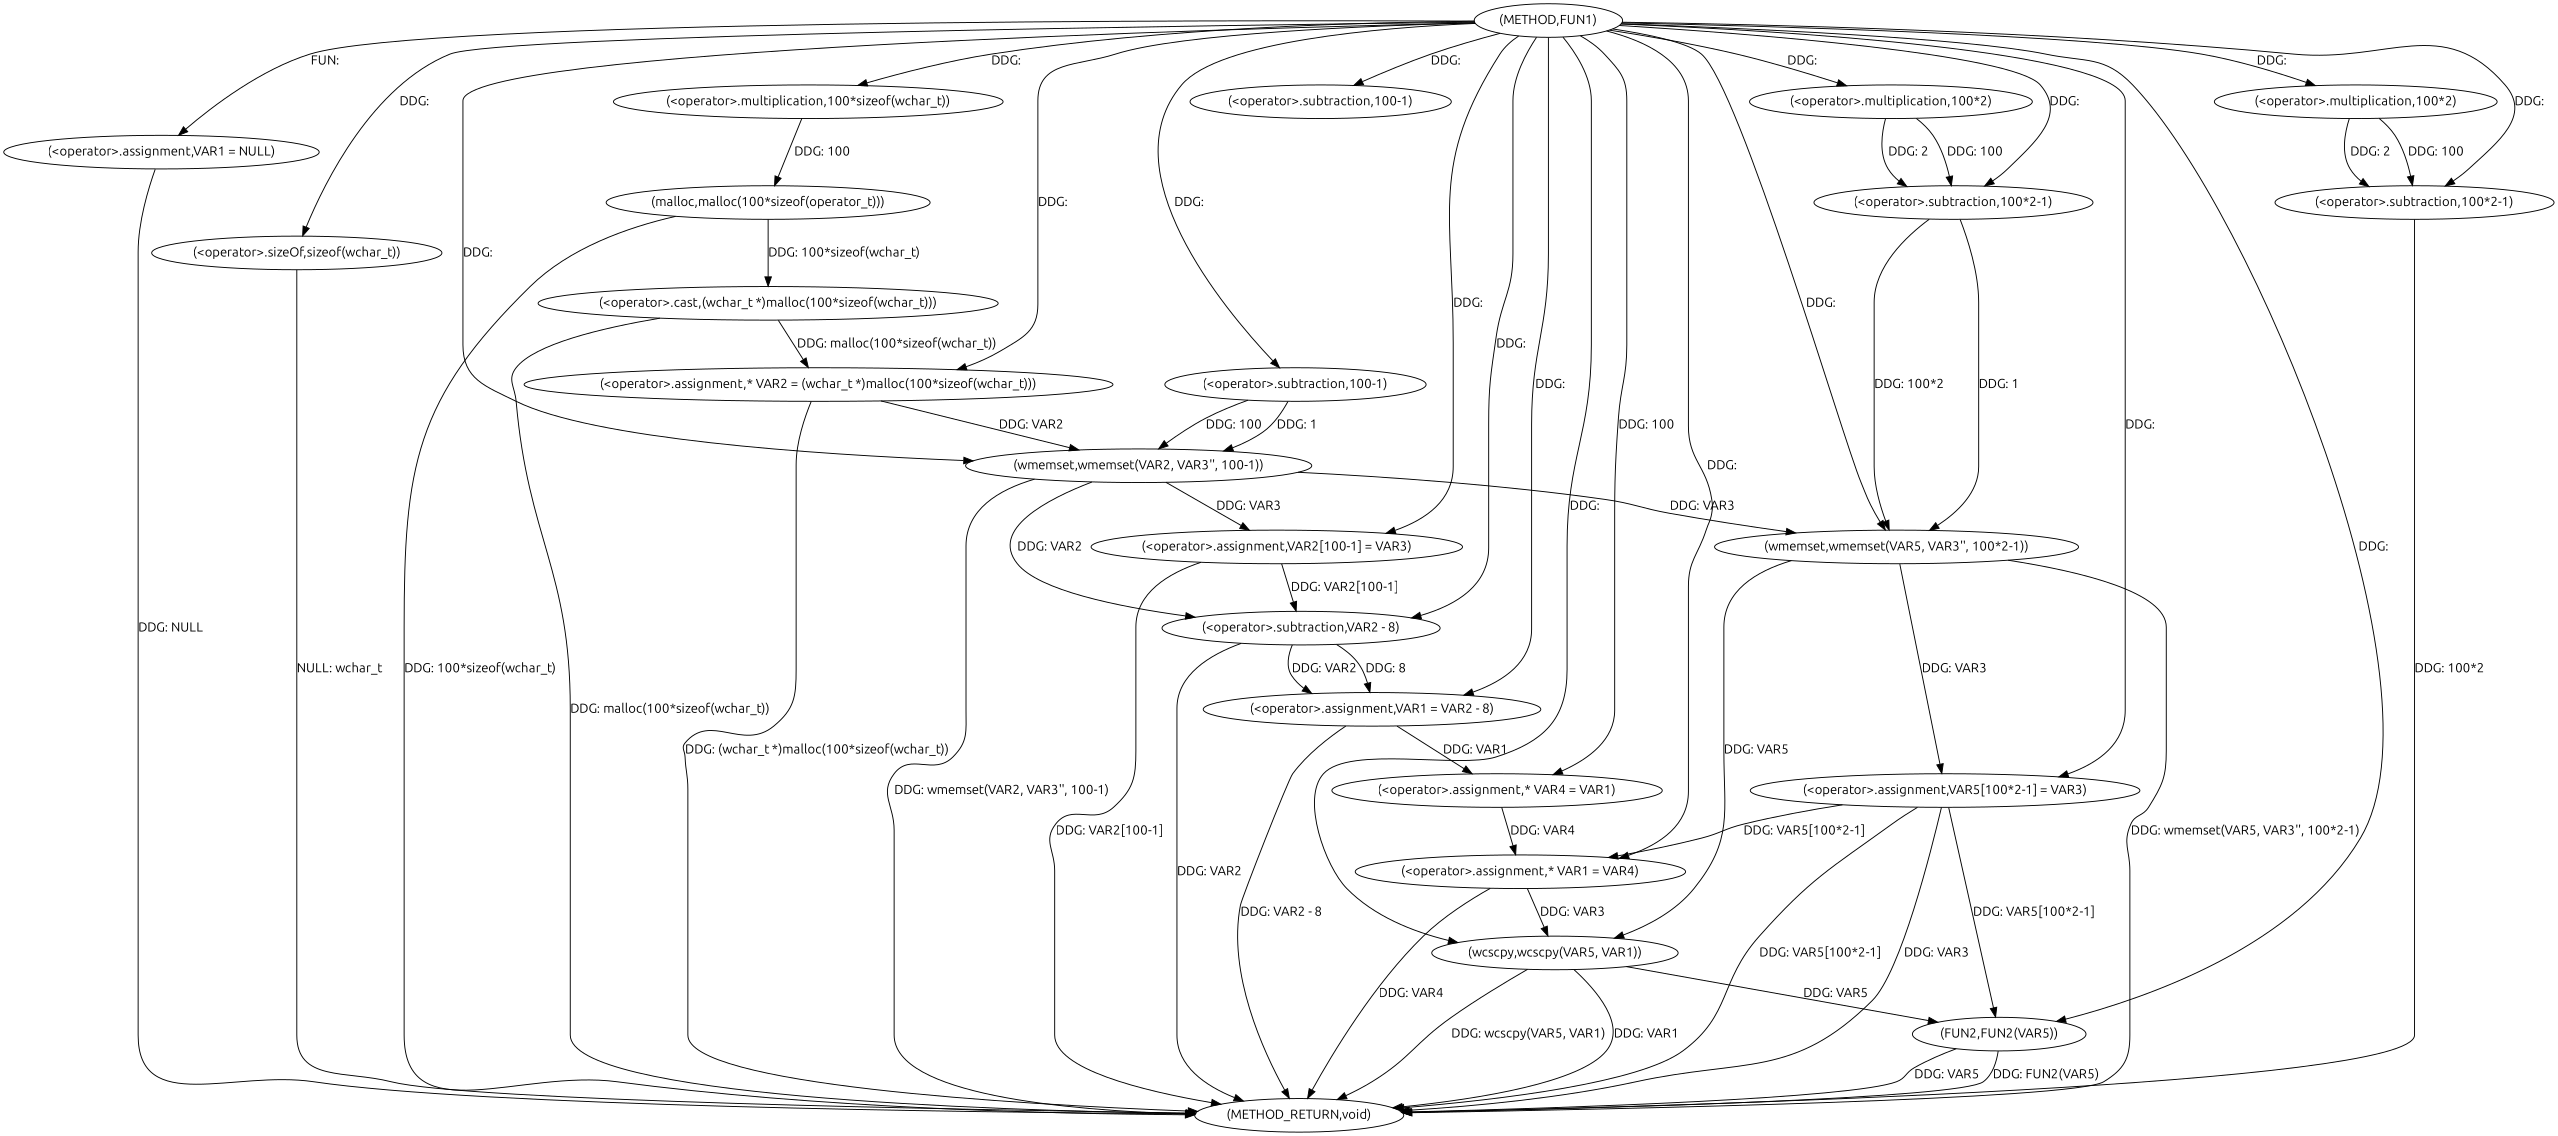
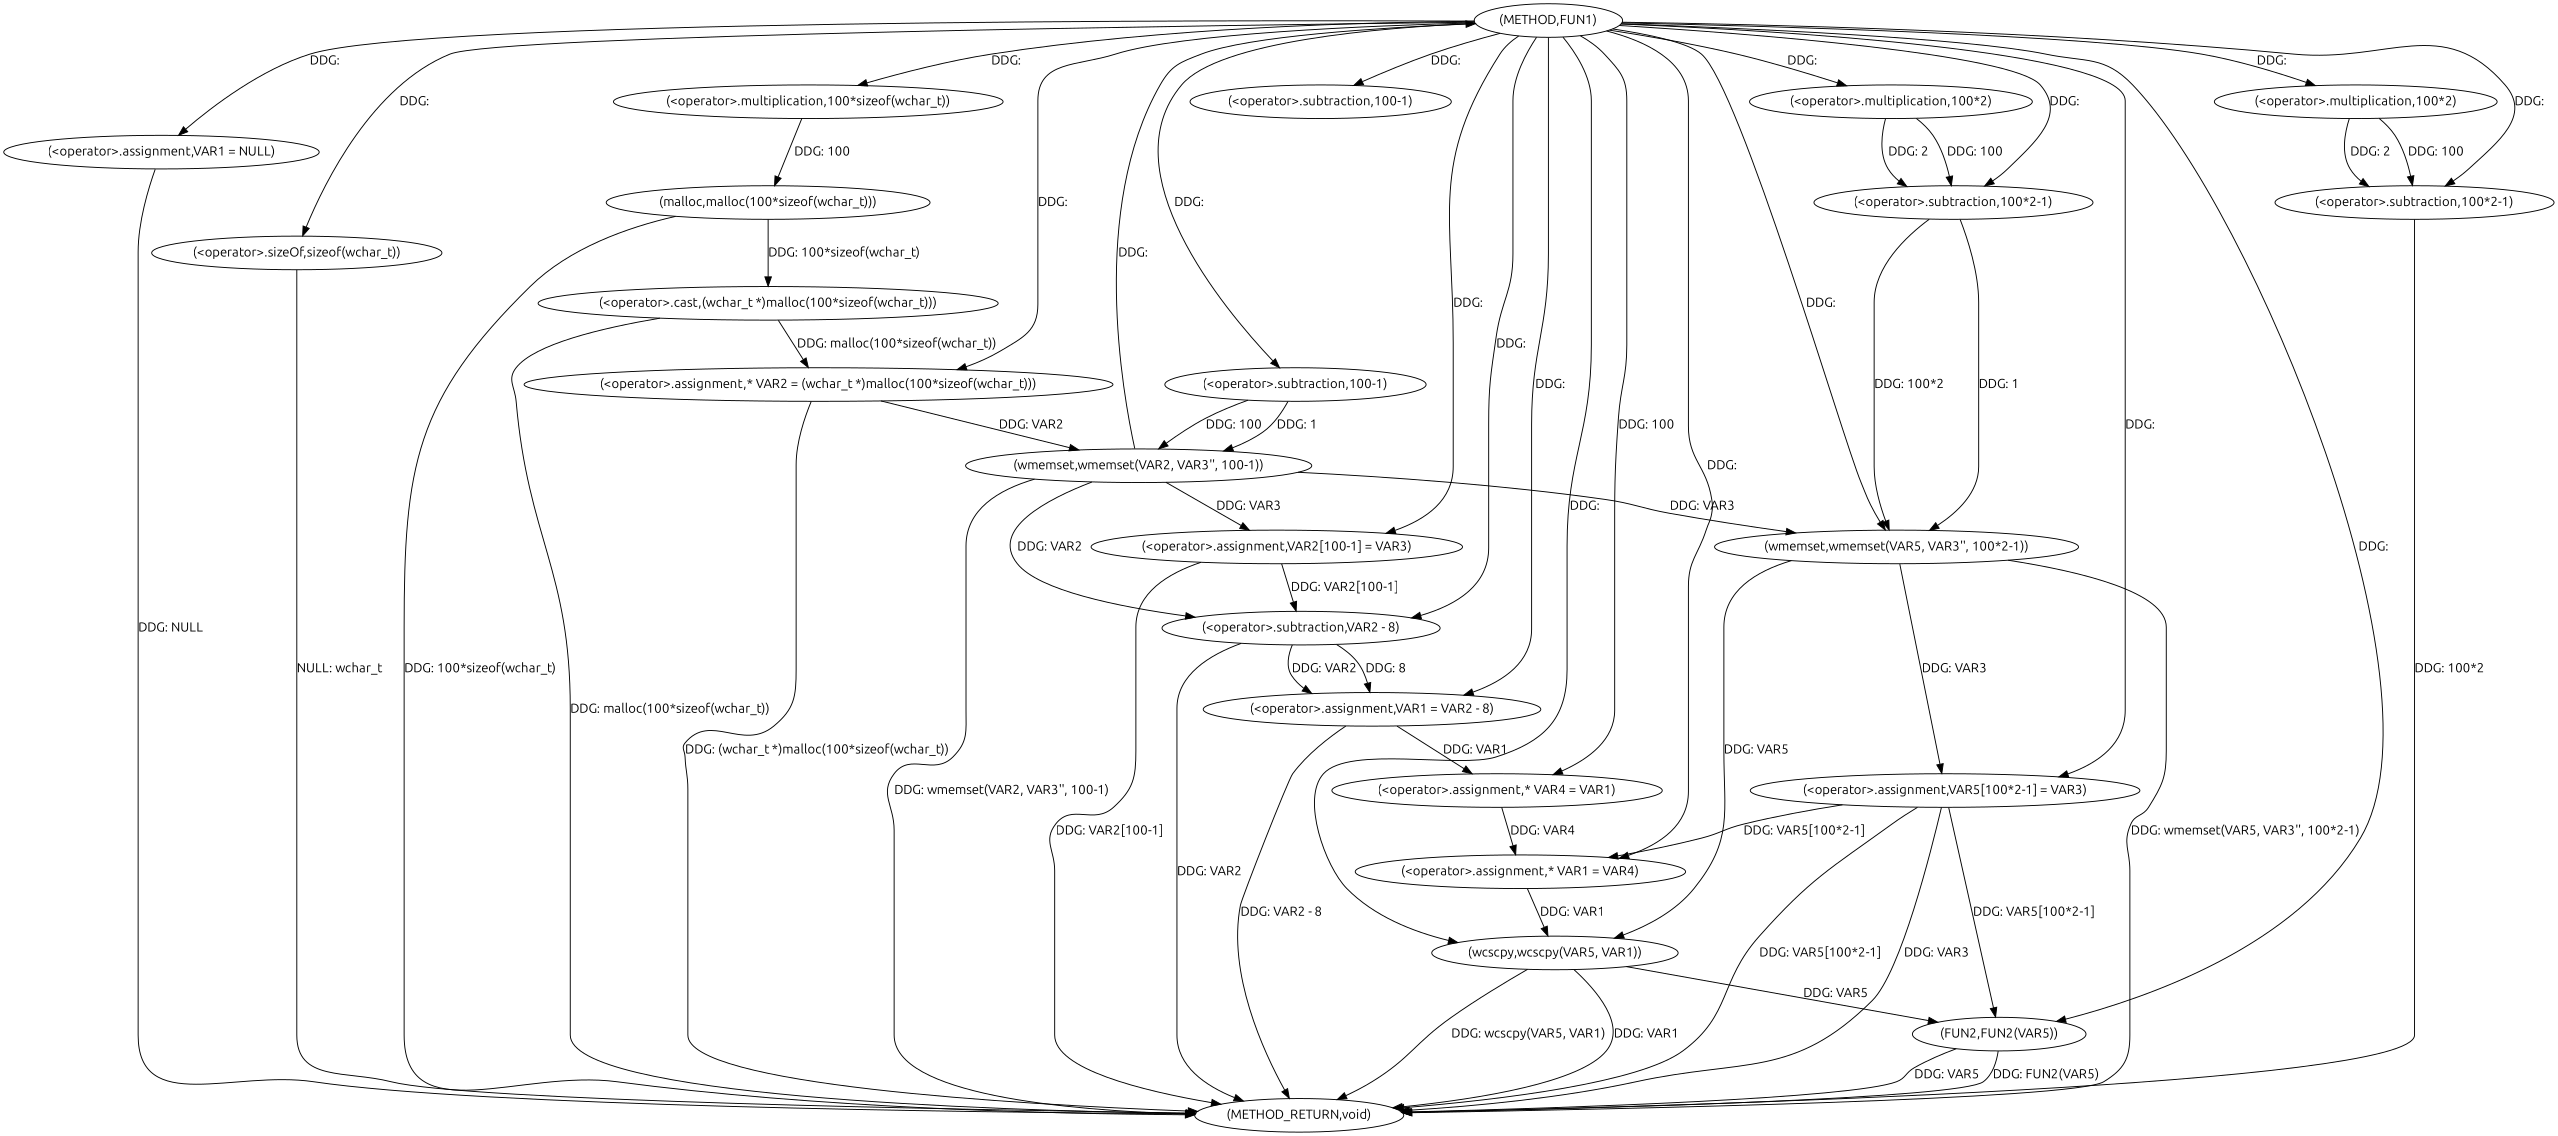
edge "(METHOD,FUN1)" -> "(<operator>.assignment,VAR1 = NULL)": label "FUN: " -> "DDG: "
edge "(METHOD,FUN1)" -> "(wmemset,wmemset(VAR2, VAR3'', 100-1))": reversed
node "(malloc,malloc(100*sizeof(operator_t)))": label "(malloc,malloc(100*sizeof(operator_t)))" -> "(malloc,malloc(100*sizeof(wchar_t)))"
edge "(<operator>.assignment,* VAR1 = VAR4)" -> "(wcscpy,wcscpy(VAR5, VAR1))": label "DDG: VAR3" -> "DDG: VAR1"
edge "(<operator>.assignment,* VAR1 = VAR4)" -> "(METHOD_RETURN,void)": removed, label "DDG: VAR4"
